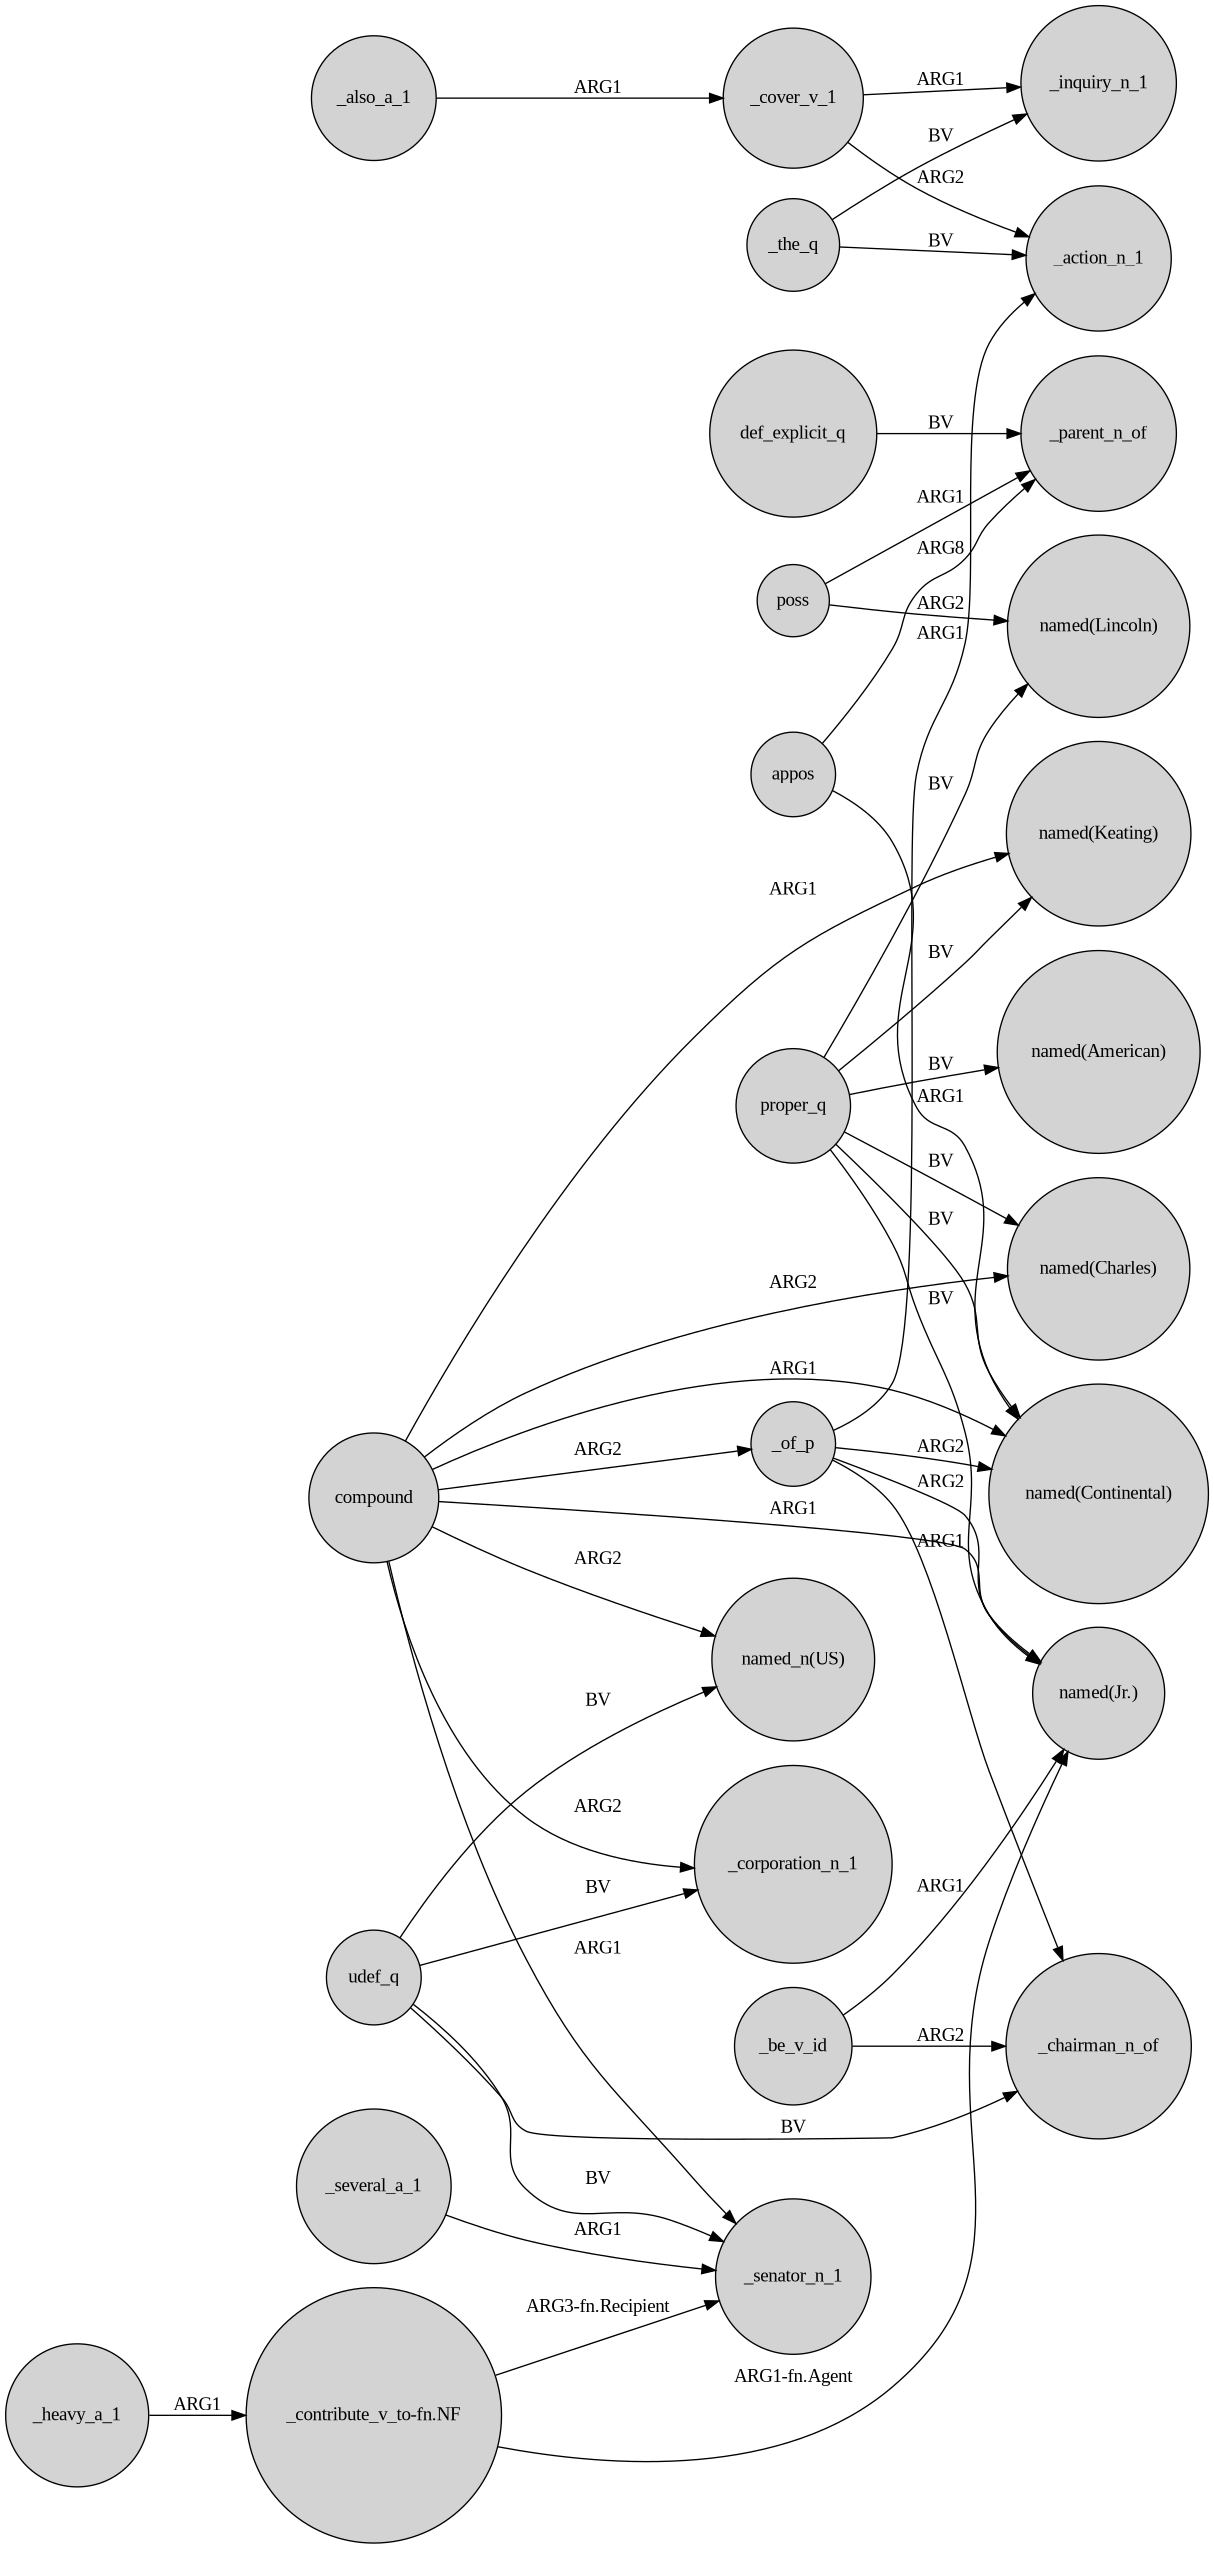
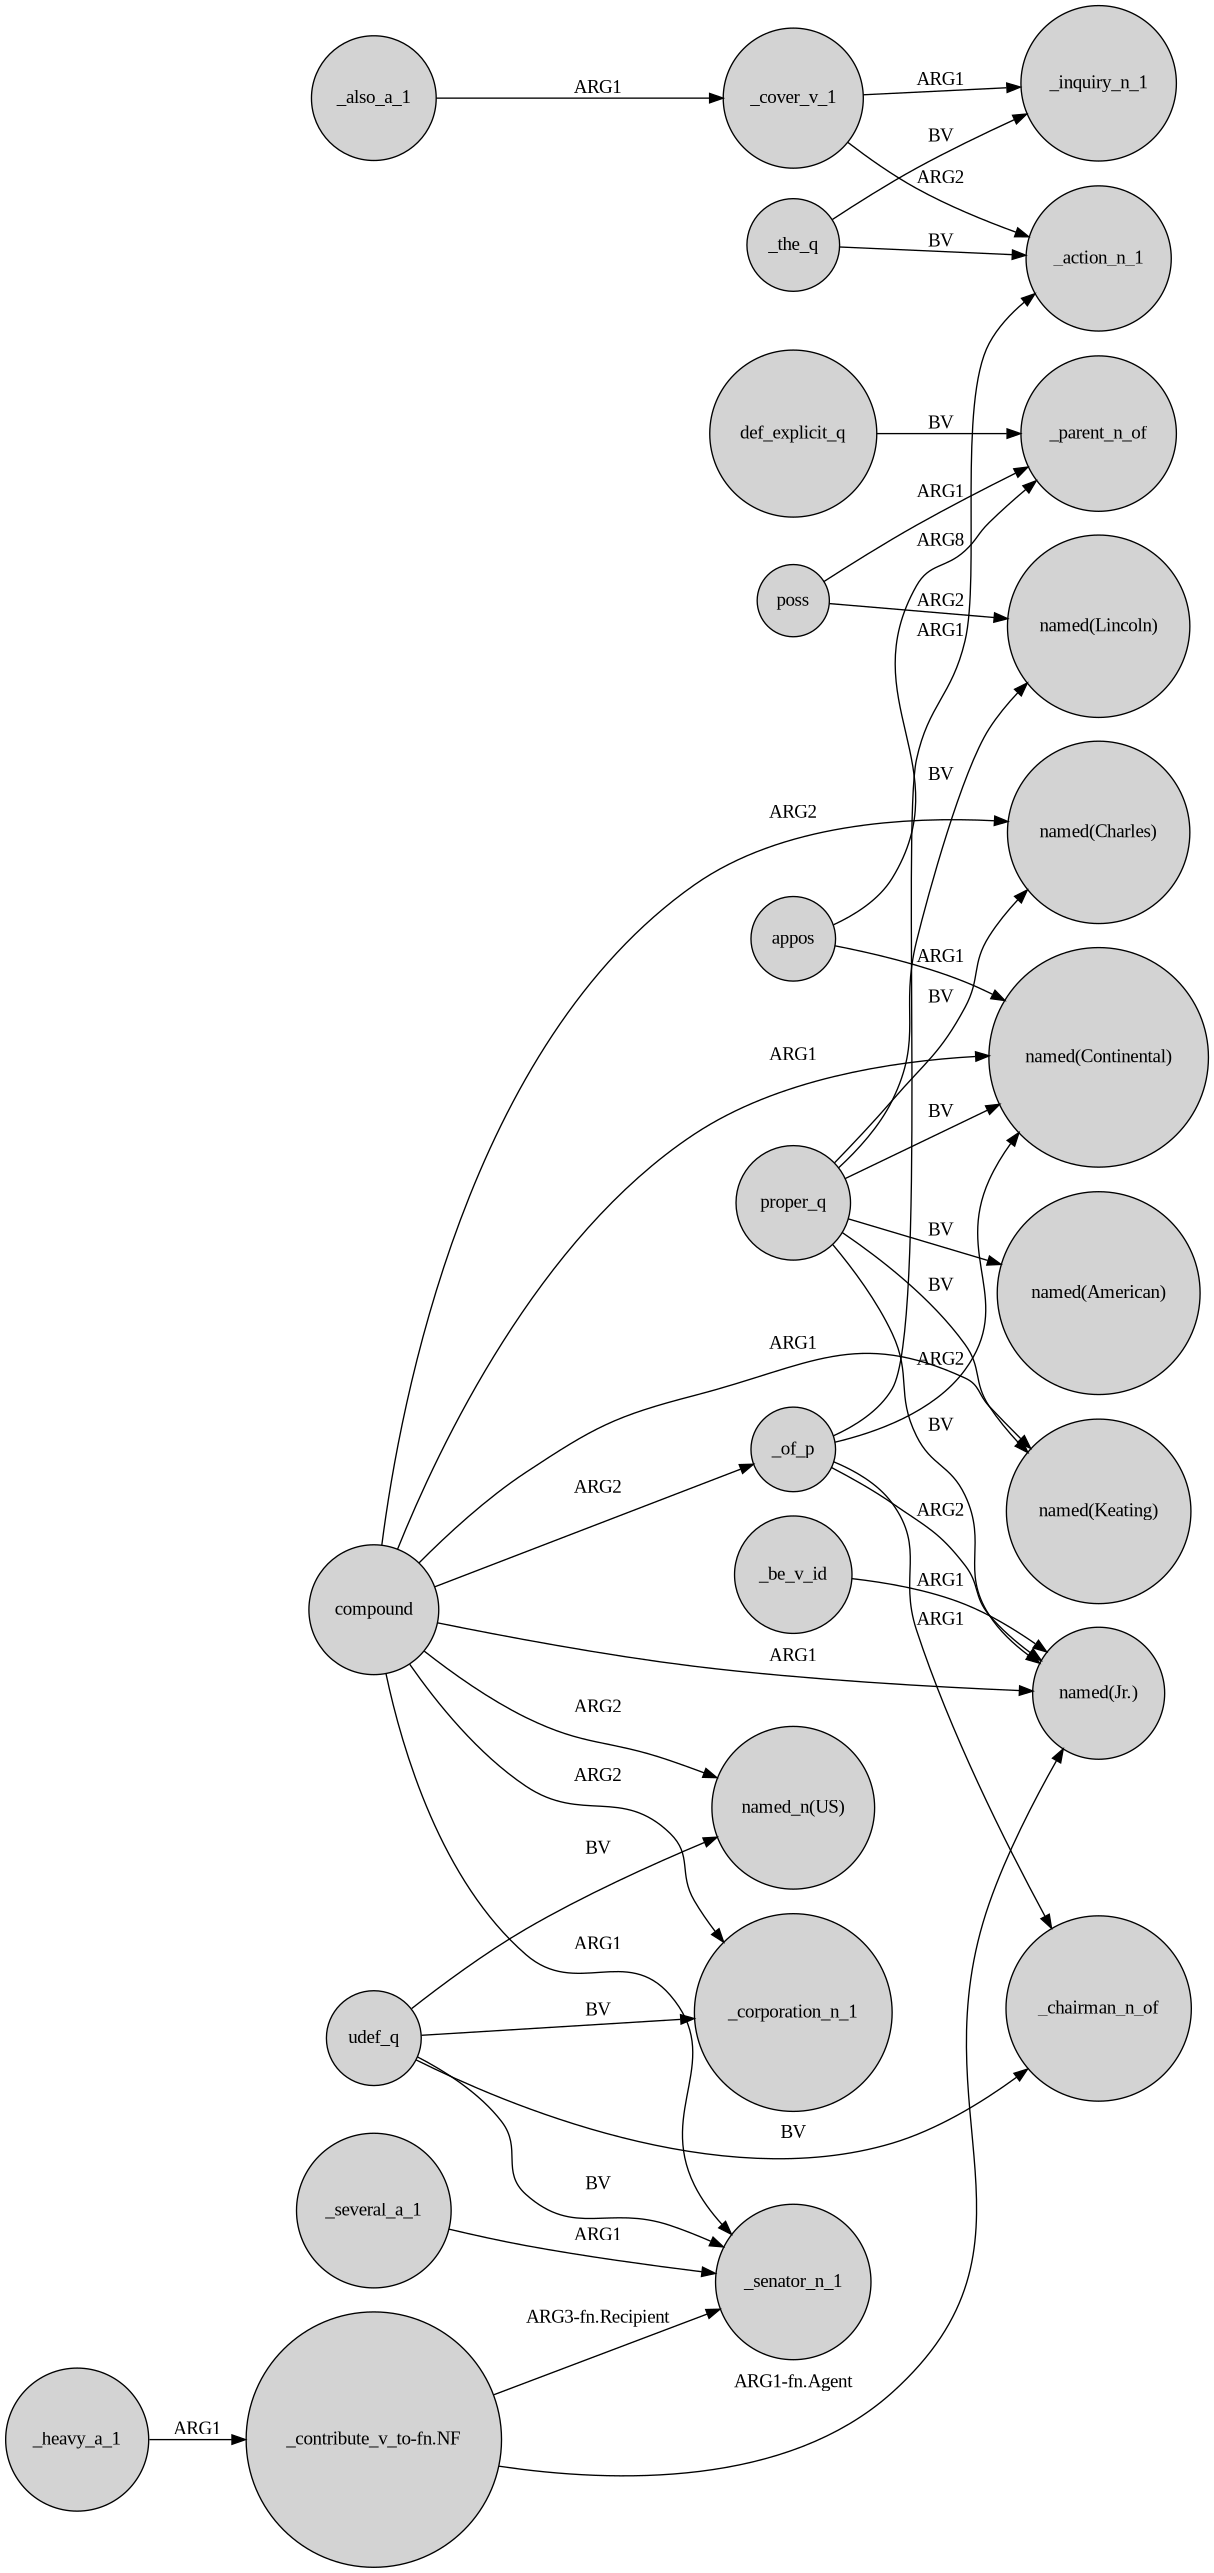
edge "_be_v_id" -> "_chairman_n_of": removed, label "ARG2"
